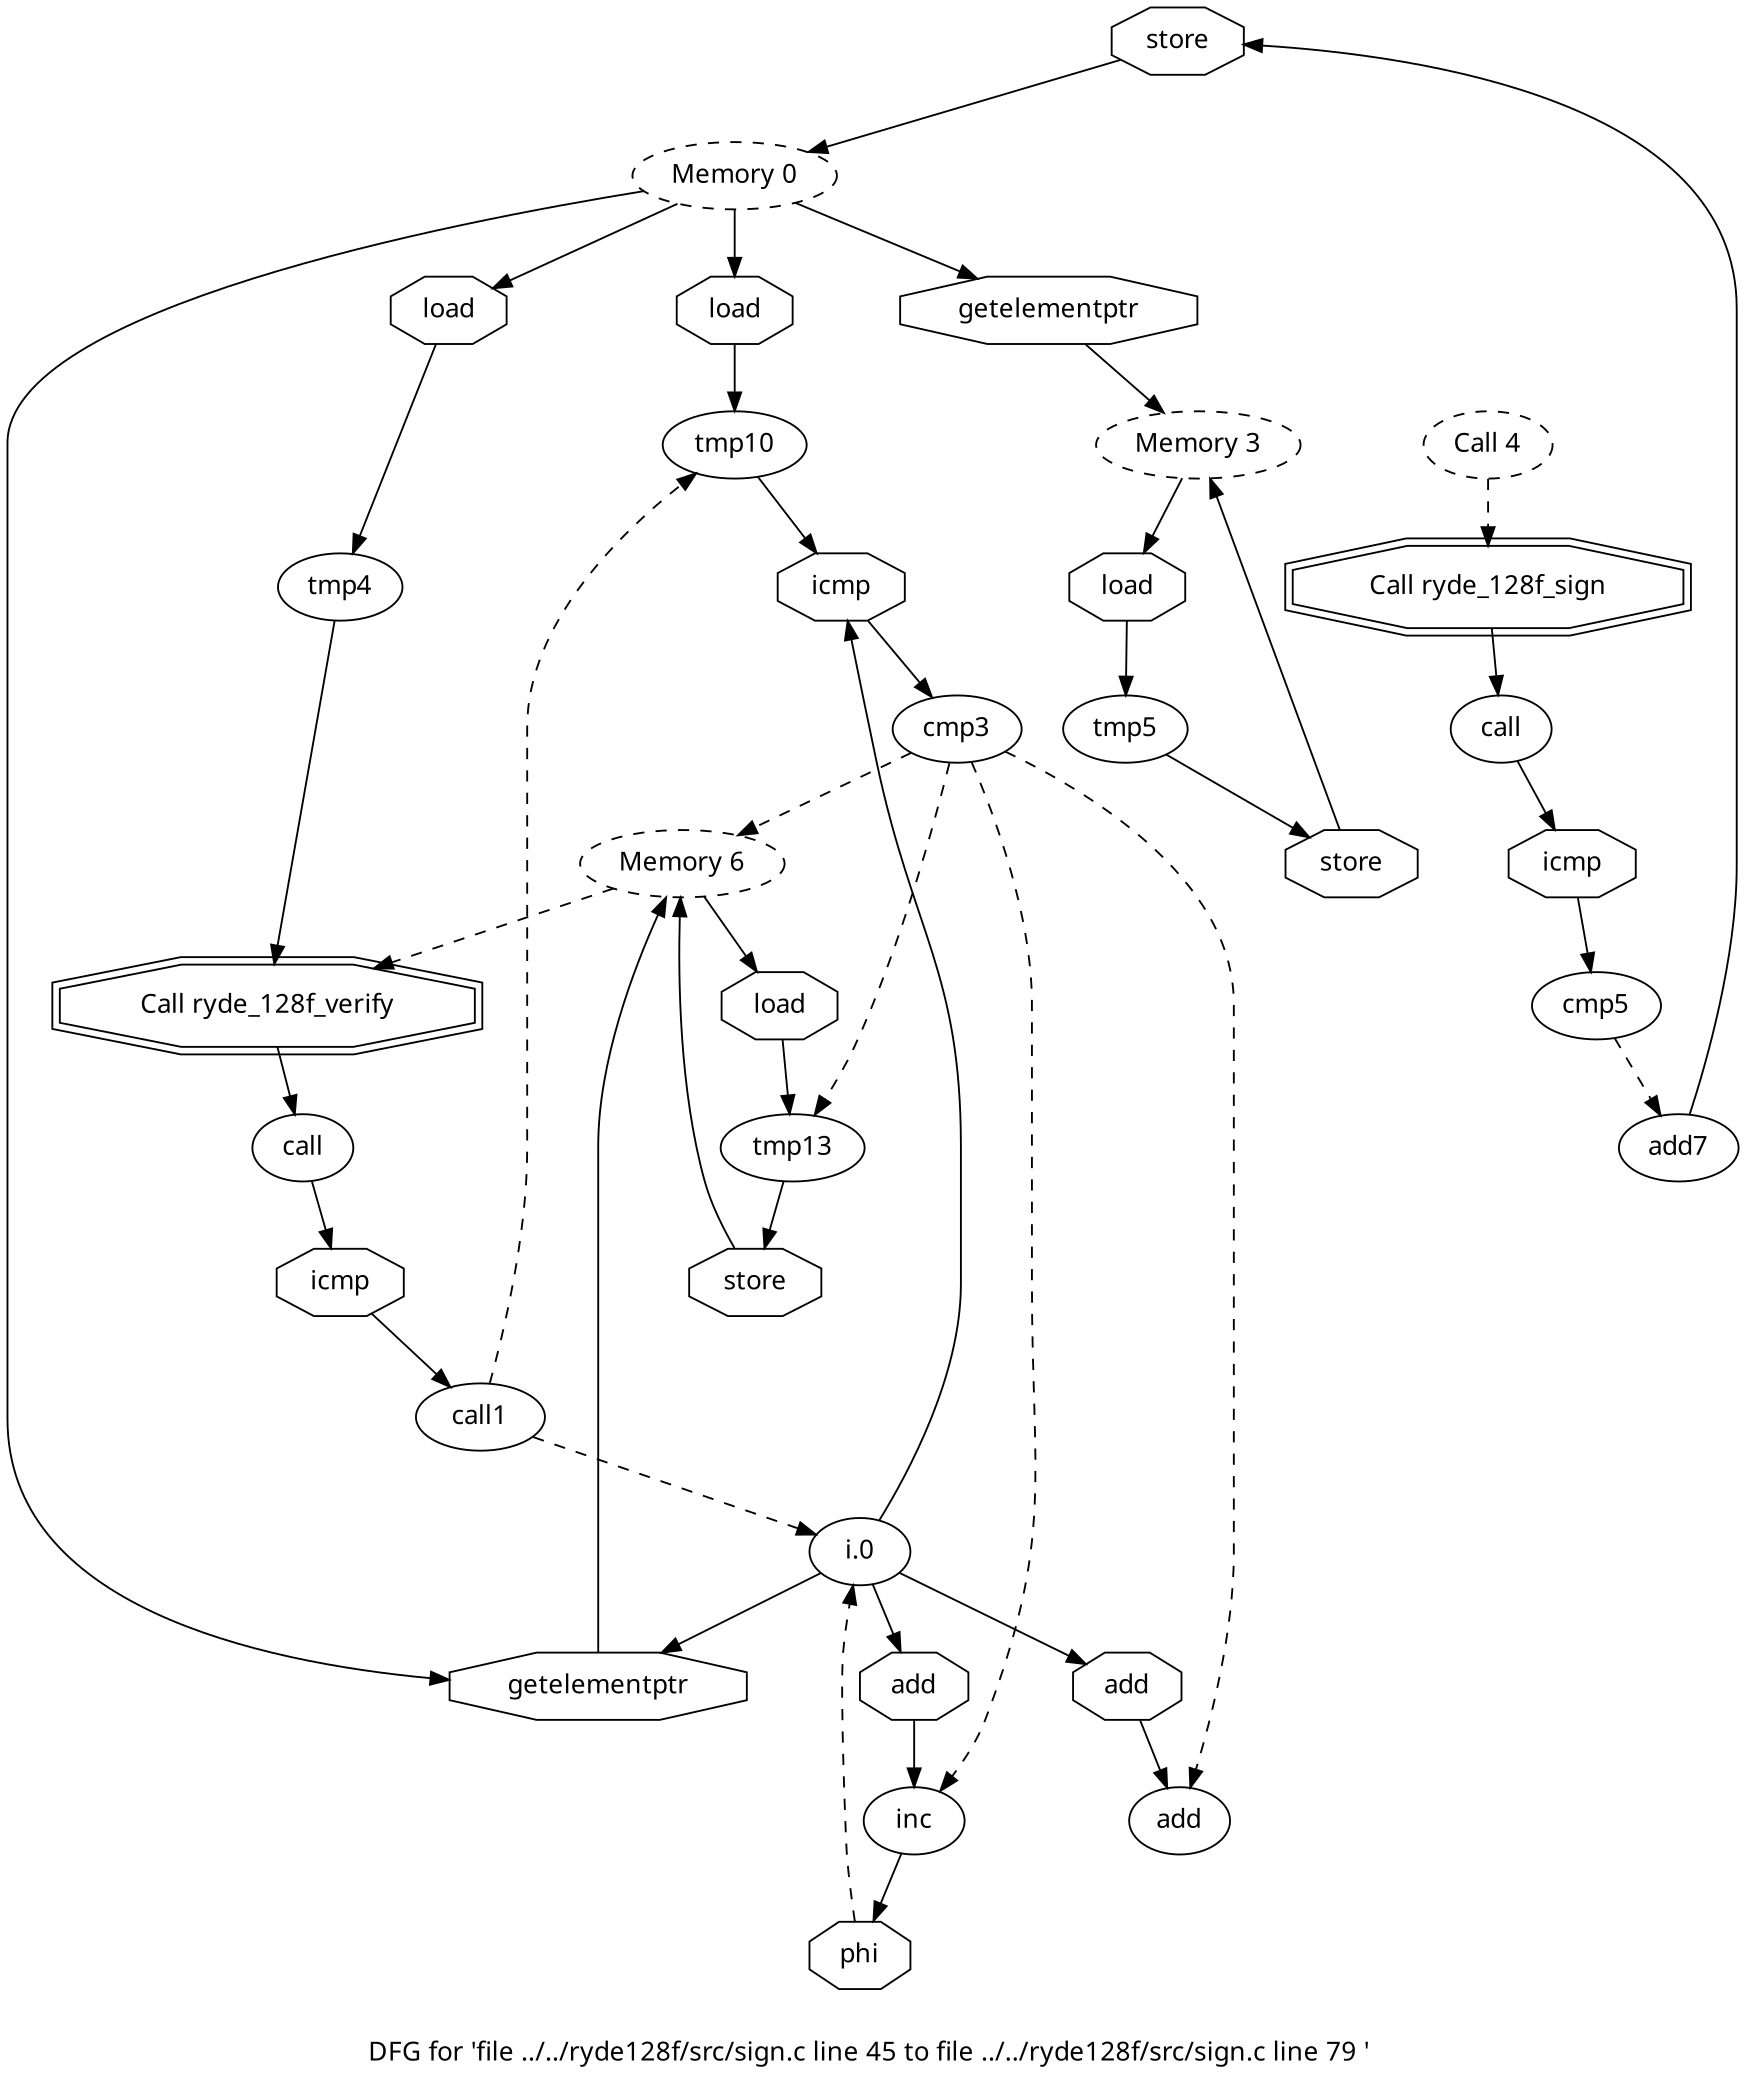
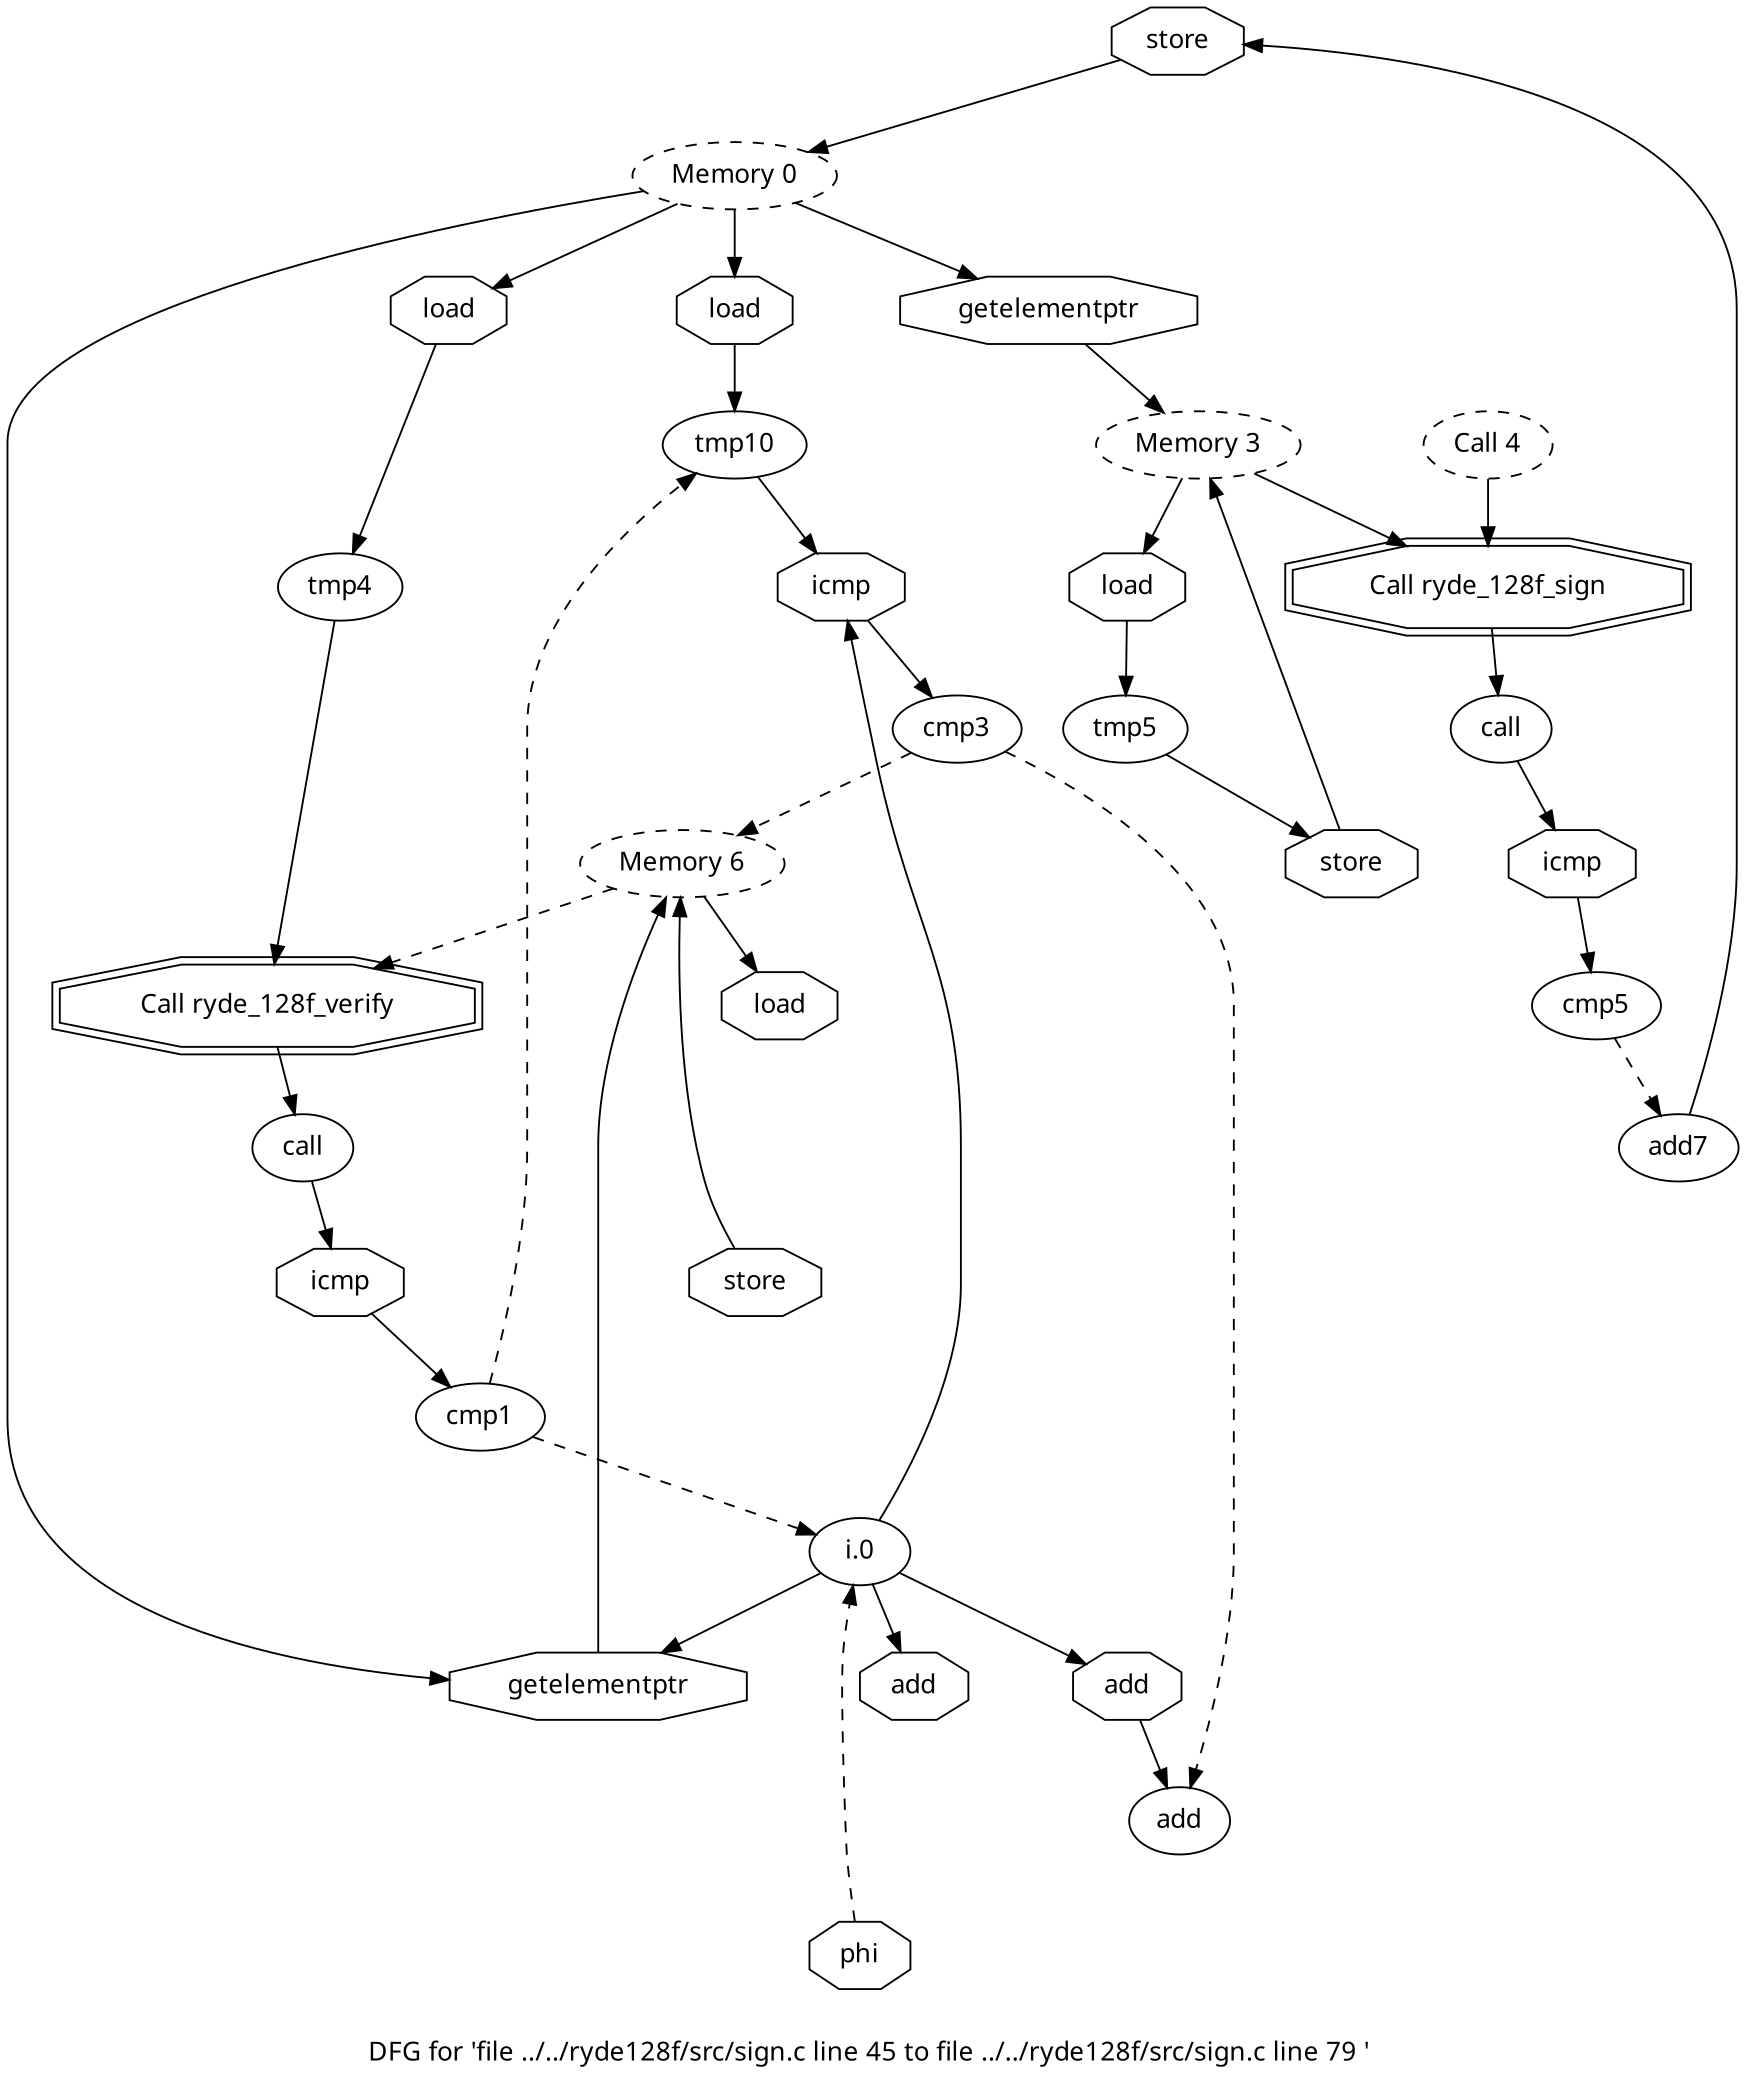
edge "Call 4" -> "Call ryde_128f_sign": style dashed -> solid
edge "Memory 3" -> "Call ryde_128f_sign": added
node "tmp13": removed
node "call1": label "call1" -> "cmp1"
node "inc": removed
